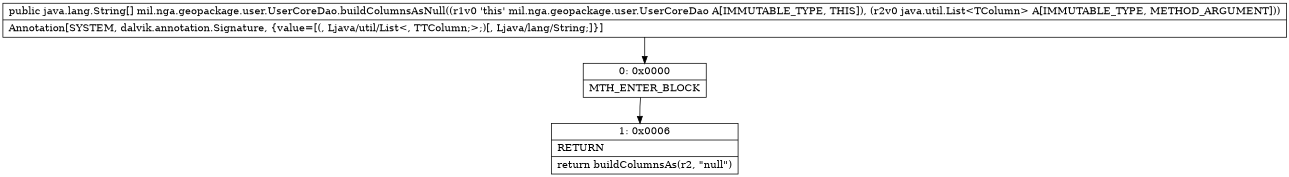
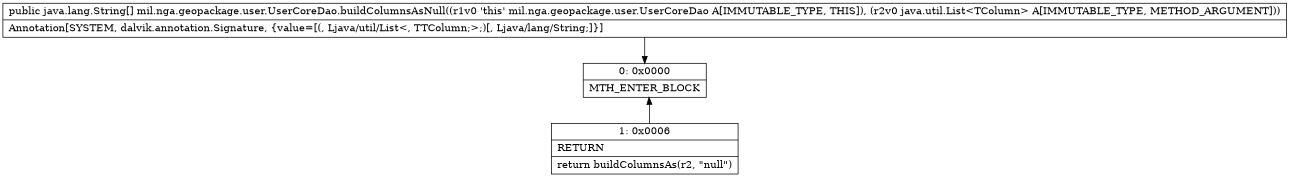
edge "0: 0x0000" -> "1: 0x0006": reversed
